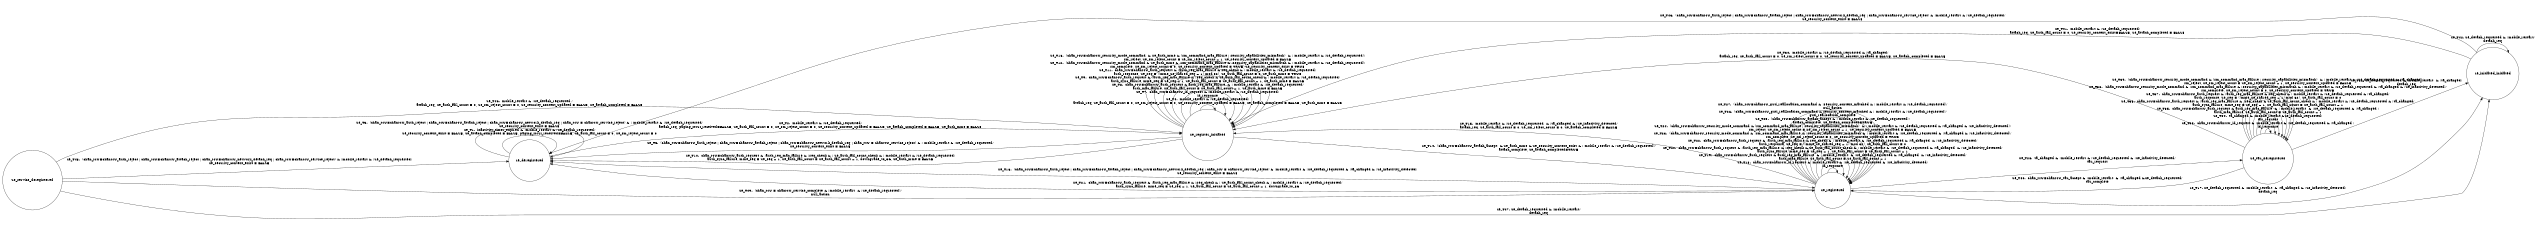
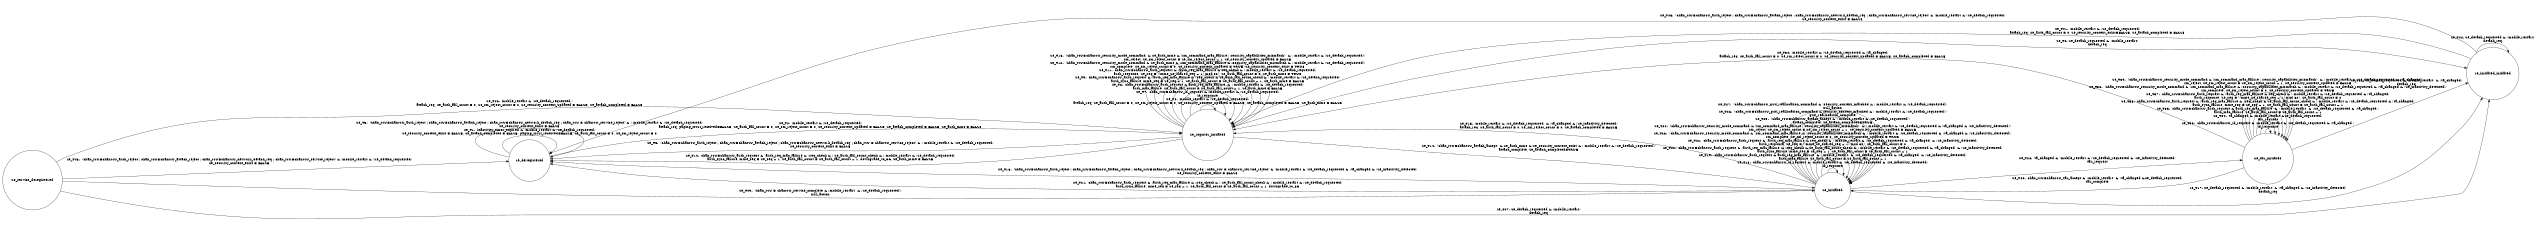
edge "ue_register_initiated" -> "ue_initiated_initiated": added, label "ue_T6: ue_detach_requested & !mobile_restart/ detach_req"
node "ue_tau_deregistered": label "ue_tau_deregistered" -> "ue_tau_initiated"
node "ue_registered": label "ue_registered" -> "ue_initiated"
